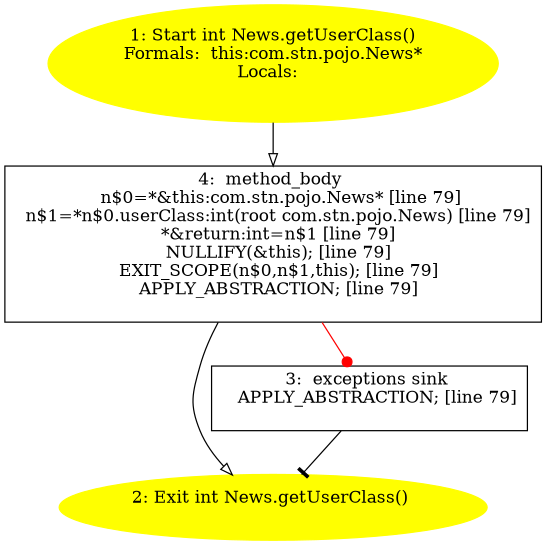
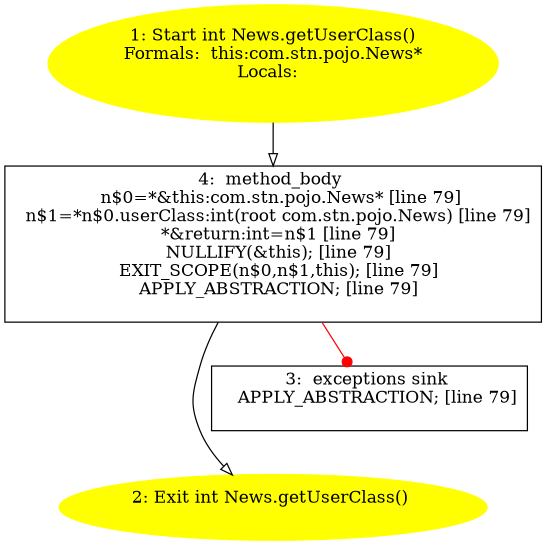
edge "3:  exceptions sink APPLY_ABSTRACTION; [line 79]" -> "2: Exit int News.getUserClass()": removed
